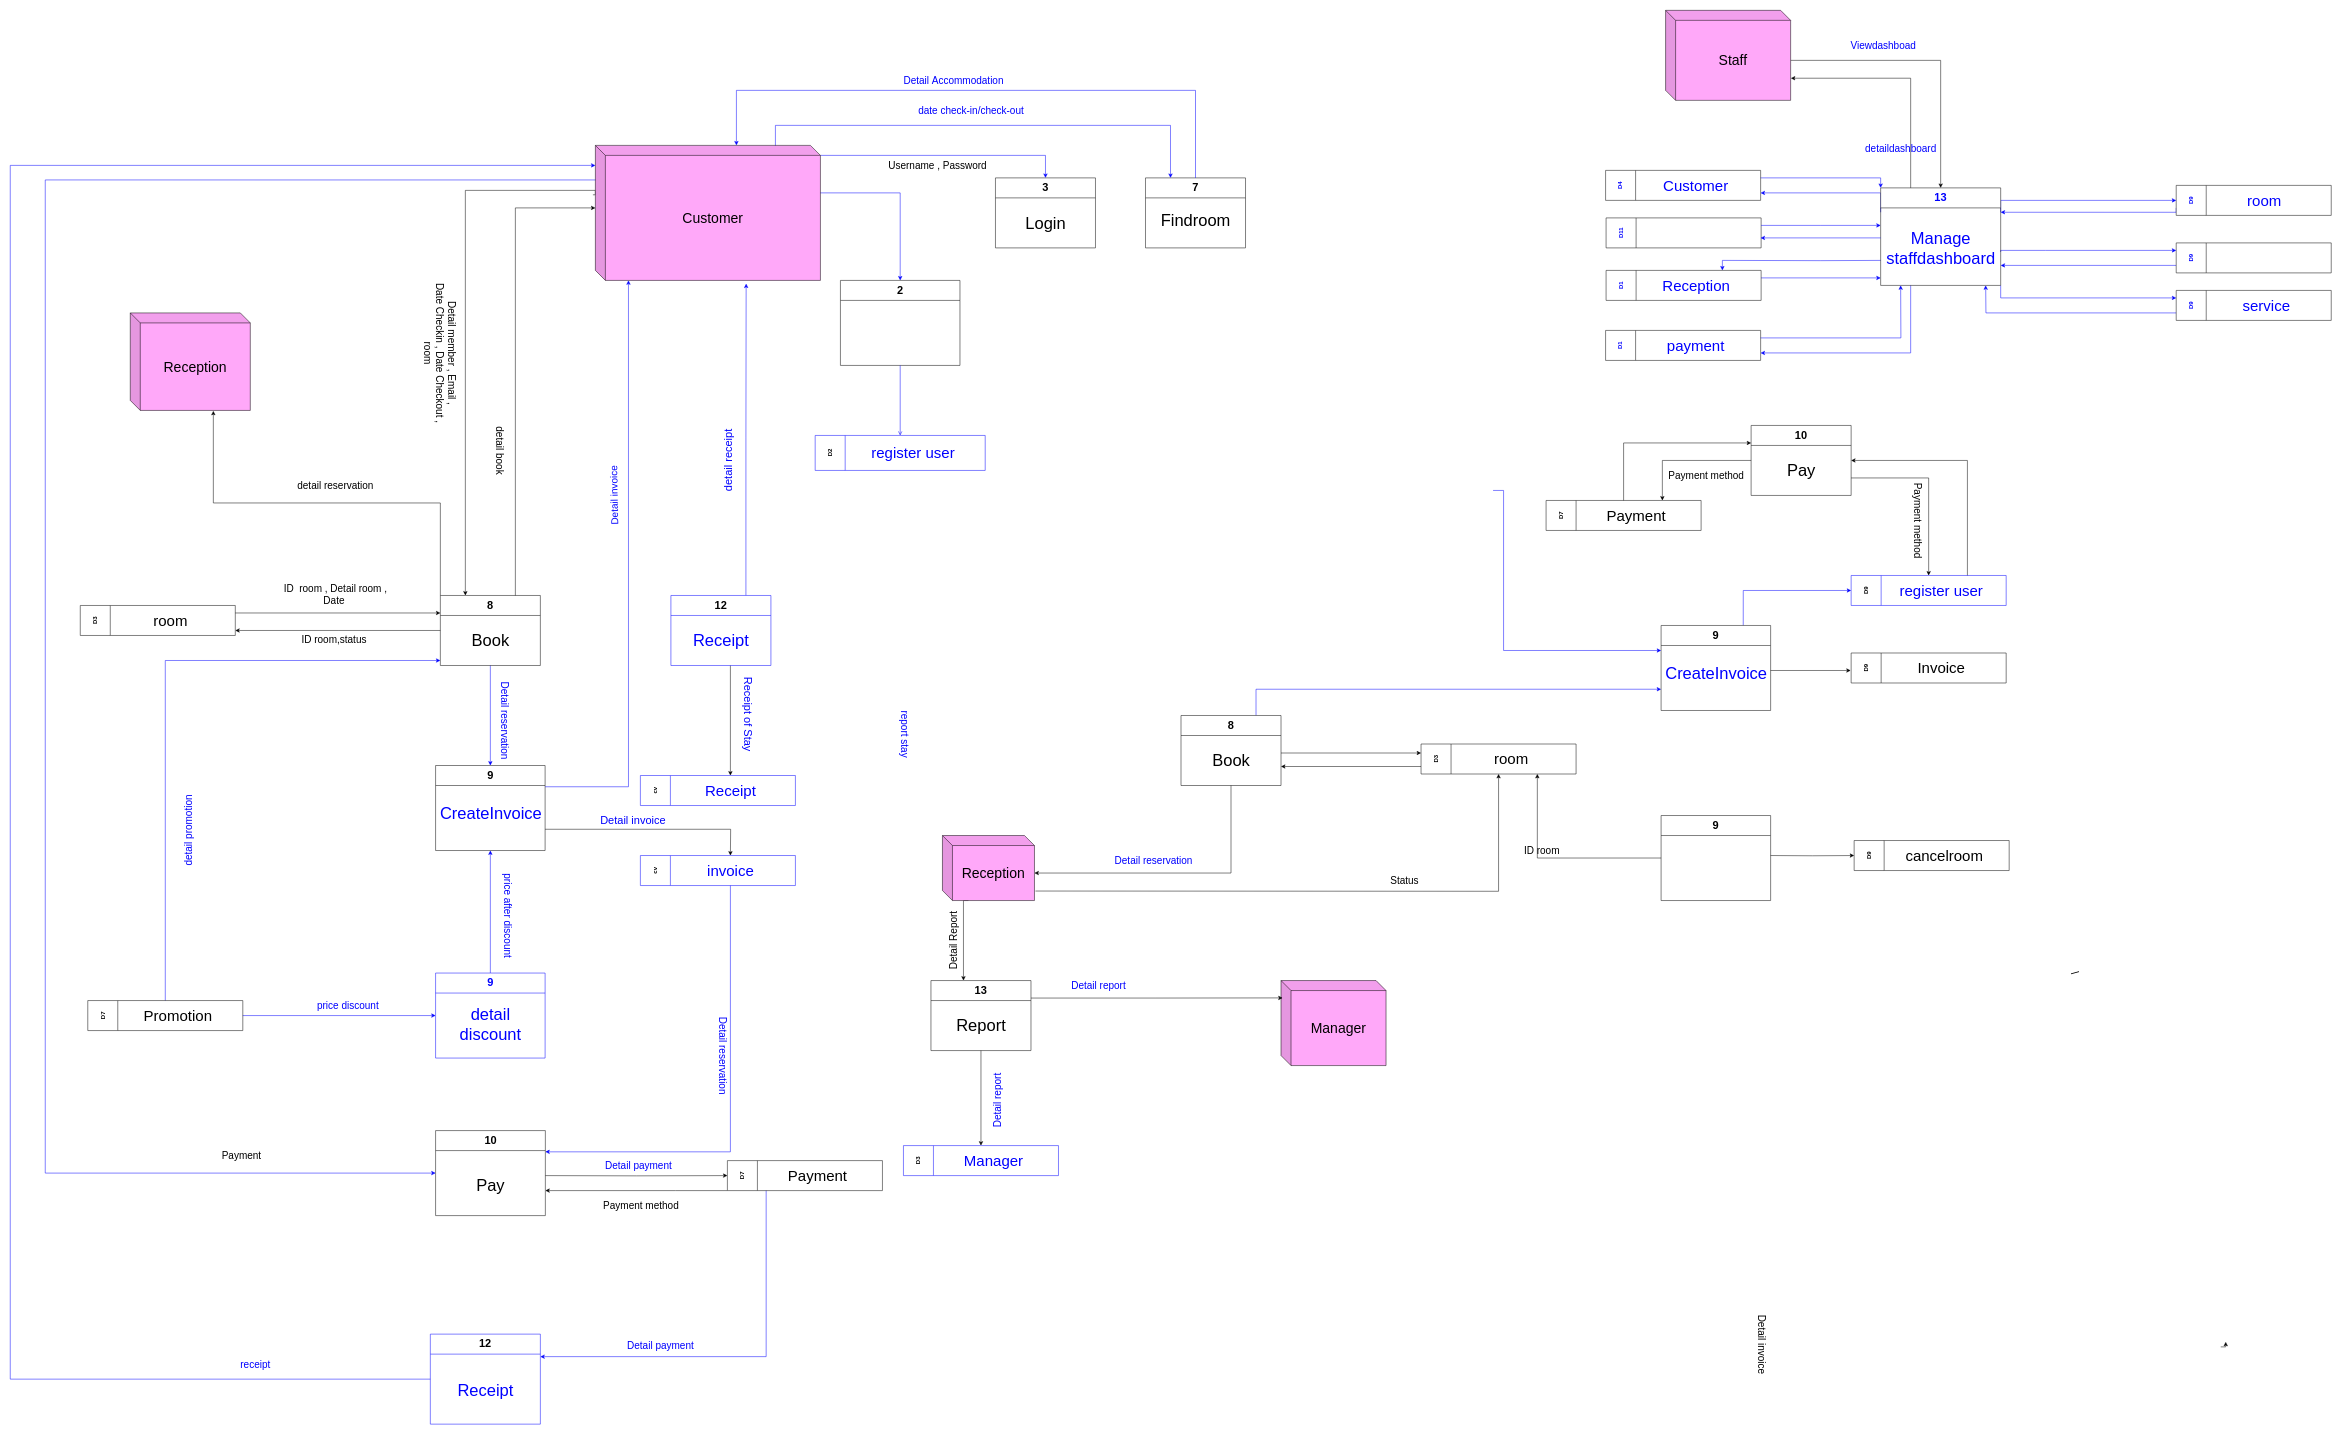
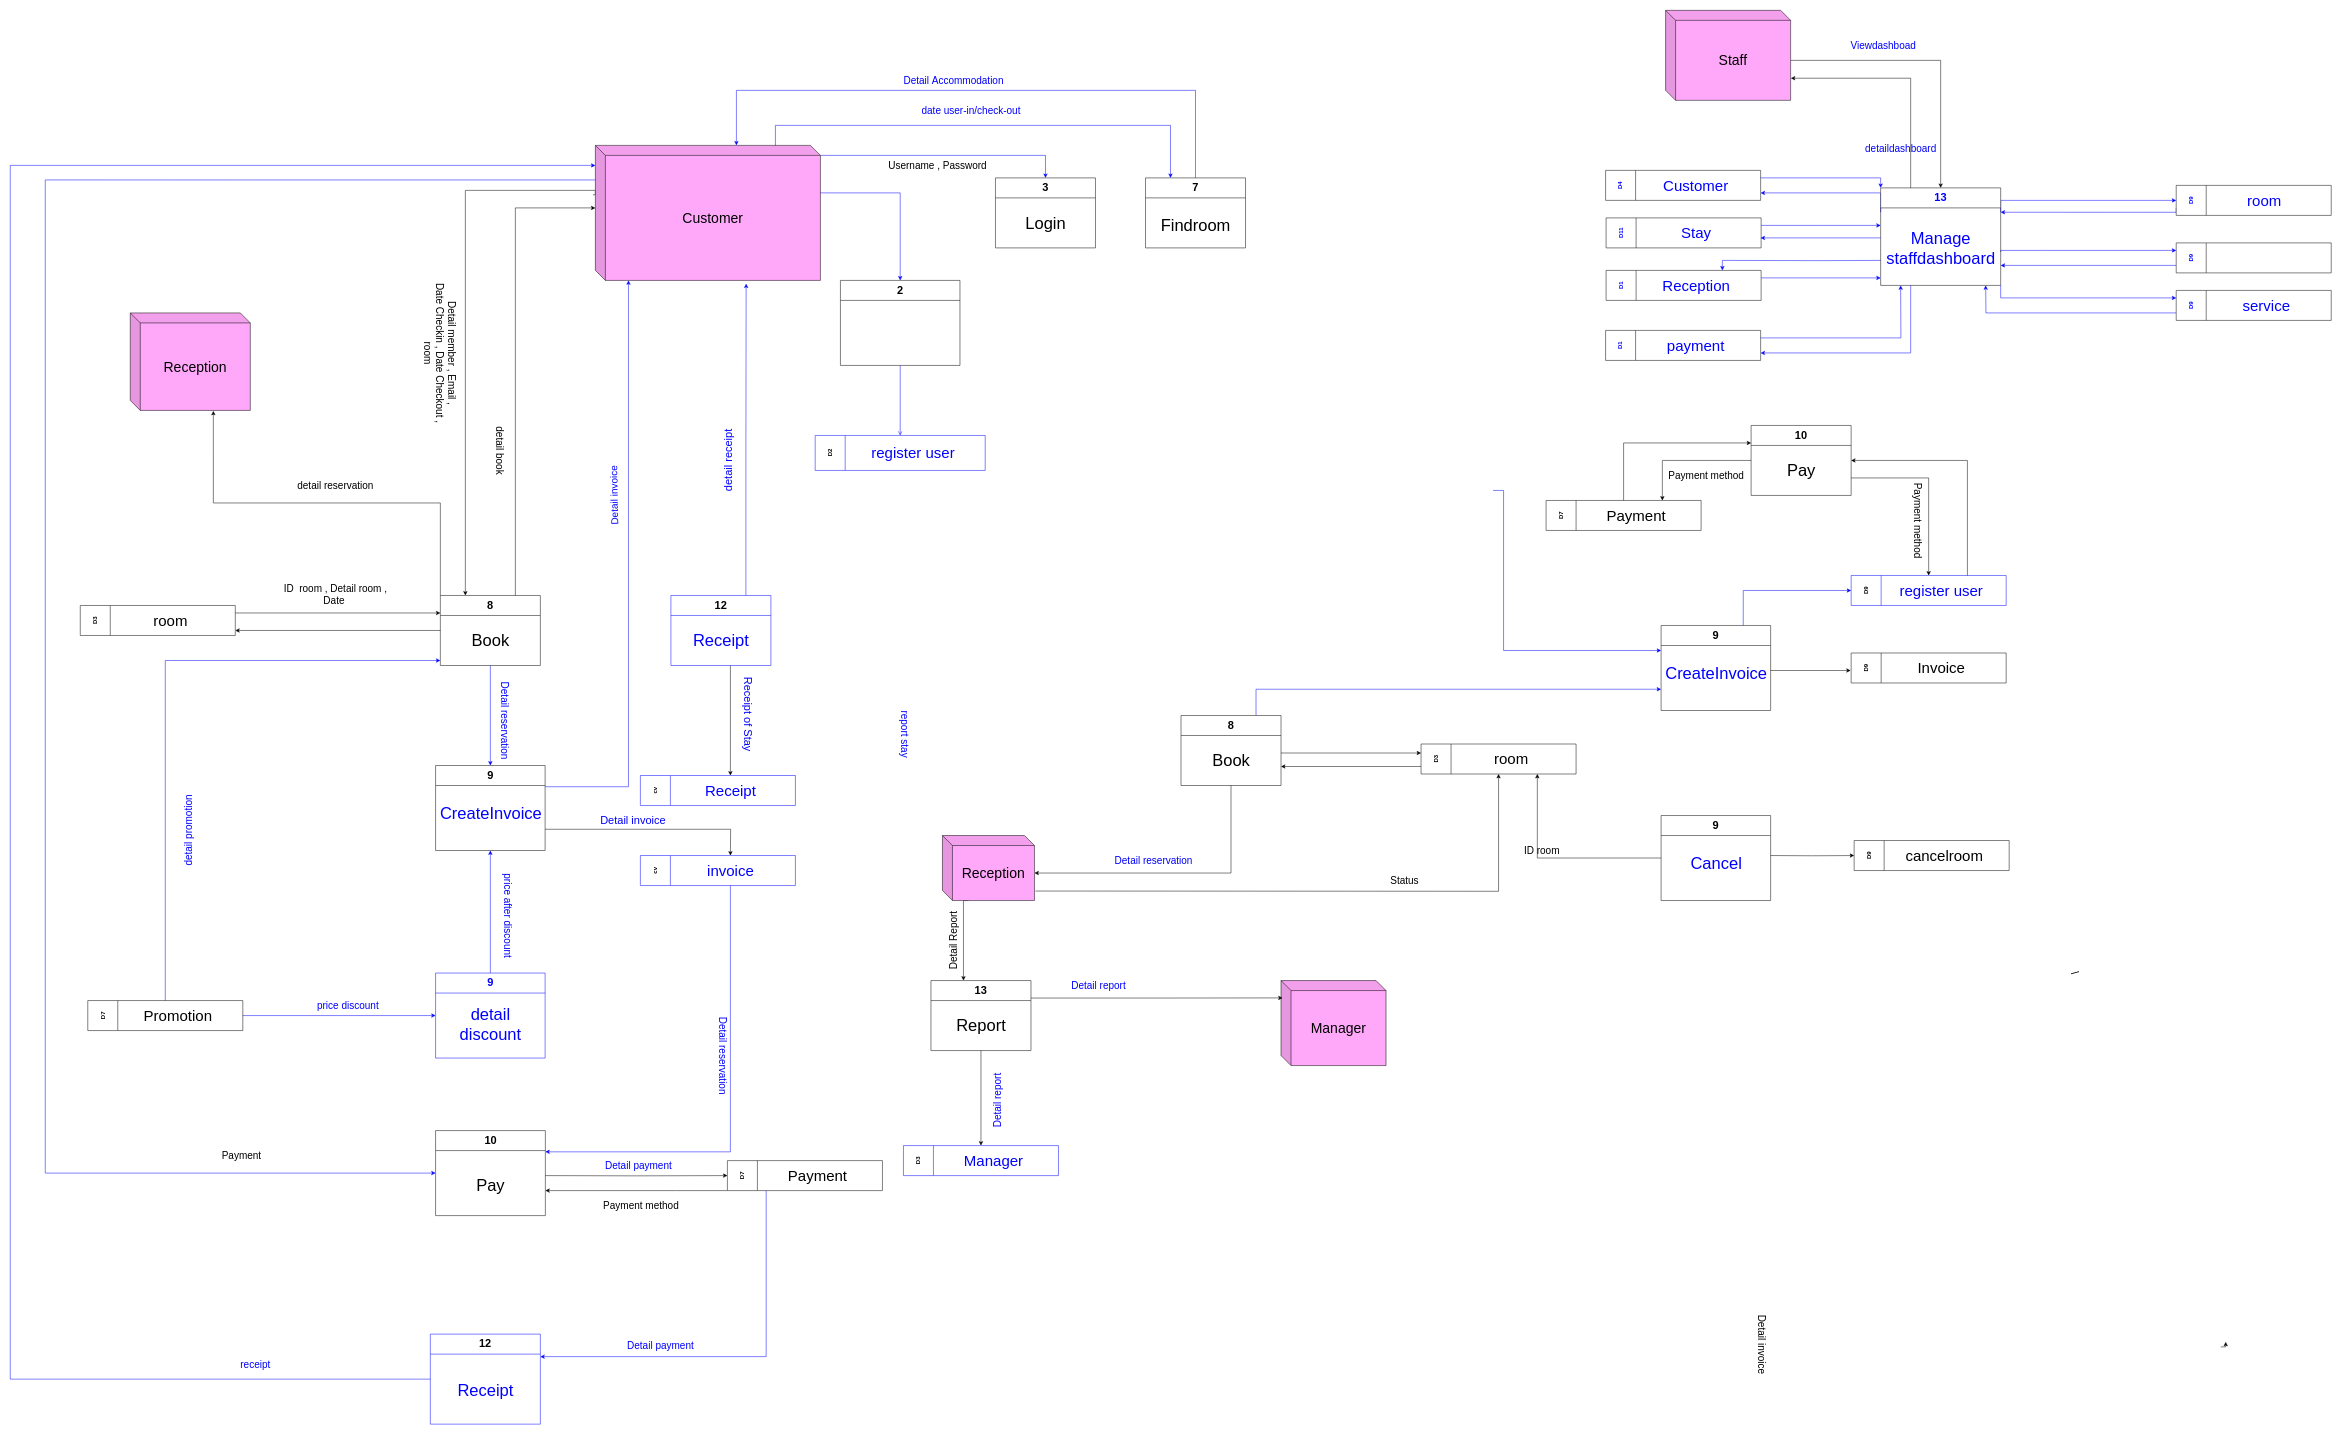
node "date check-in/check-out": label "date check-in/check-out" -> "date user-in/check-out"
node "Findroom": moved (1195, 220) -> (1195, 225)
node "Stay": added
node "ID room,status": removed
node "Cancel": added
